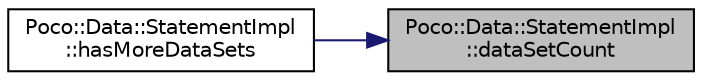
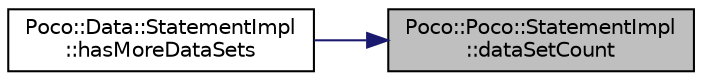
node "Poco::Data::StatementImpl ::dataSetCount": label "Poco::Data::StatementImpl ::dataSetCount" -> "Poco::Poco::StatementImpl ::dataSetCount"
